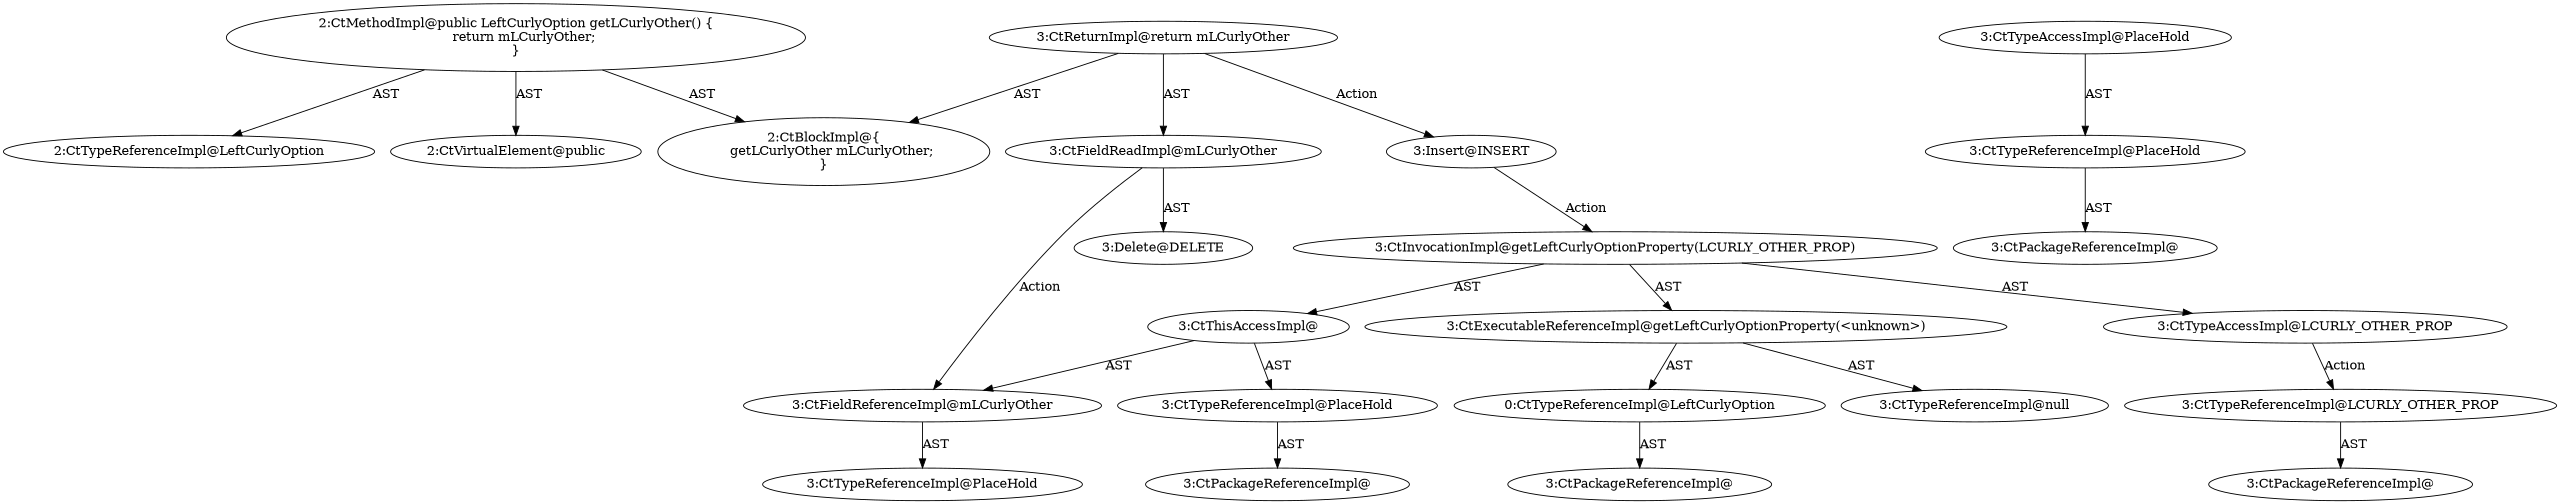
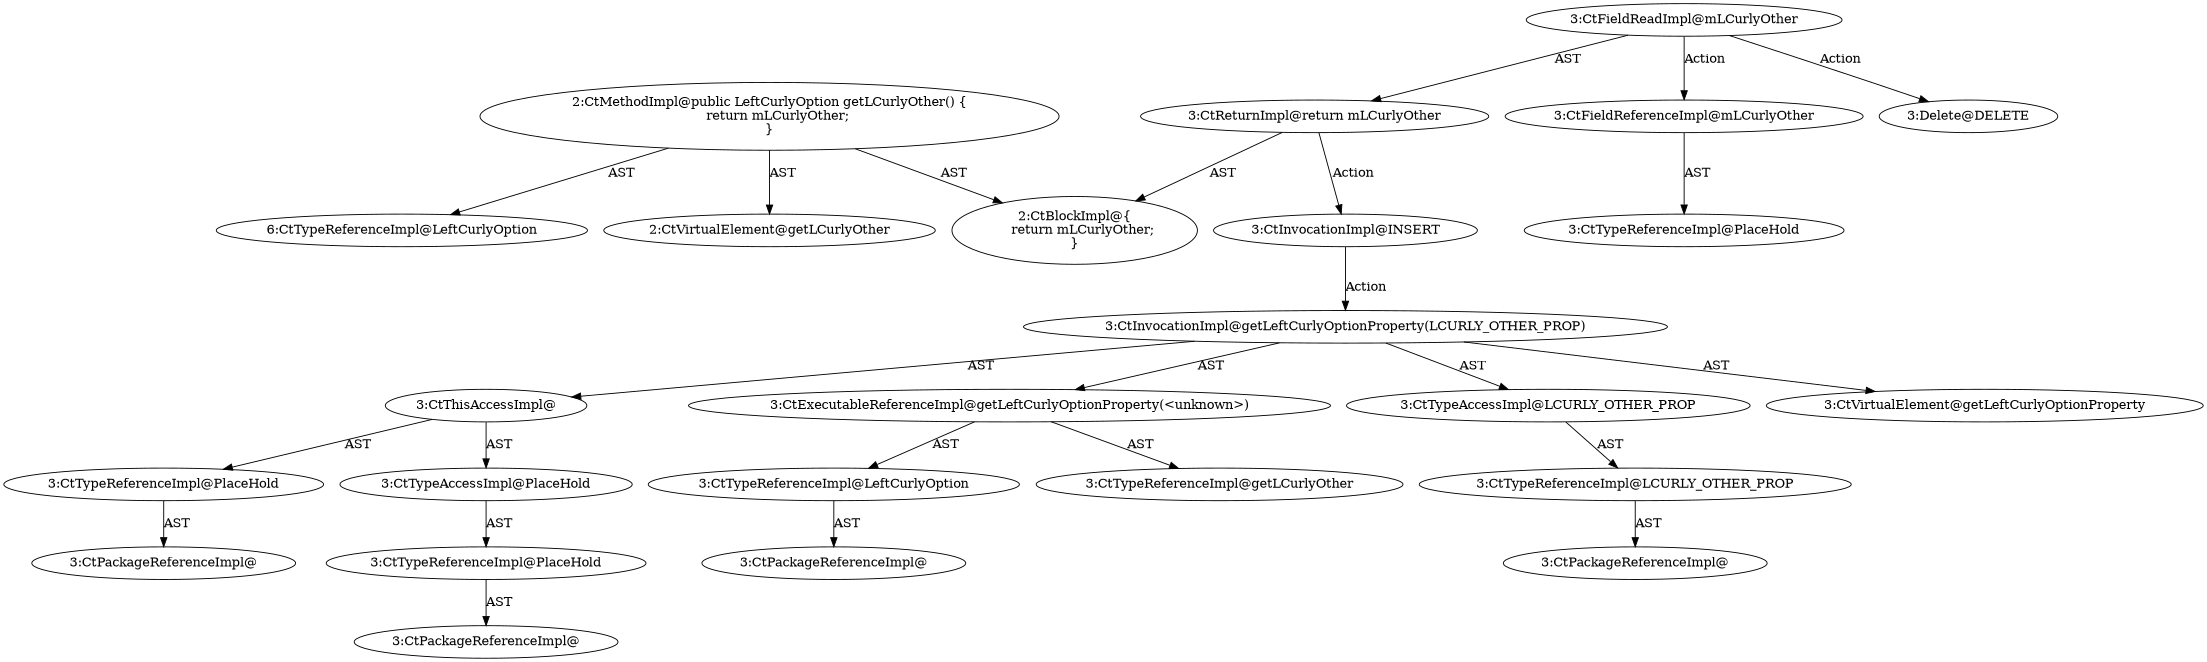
edge "3:CtReturnImpl@return mLCurlyOther" -> "3:CtFieldReadImpl@mLCurlyOther": reversed
node "2:CtTypeReferenceImpl@LeftCurlyOption": label "2:CtTypeReferenceImpl@LeftCurlyOption" -> "6:CtTypeReferenceImpl@LeftCurlyOption"
node "2:CtVirtualElement@public": label "2:CtVirtualElement@public" -> "2:CtVirtualElement@getLCurlyOther"
node "2:CtBlockImpl@{ getLCurlyOther mLCurlyOther; }": label "2:CtBlockImpl@{ getLCurlyOther mLCurlyOther; }" -> "2:CtBlockImpl@{ return mLCurlyOther; }"
node "3:Insert@INSERT": label "3:Insert@INSERT" -> "3:CtInvocationImpl@INSERT"
edge "3:CtFieldReadImpl@mLCurlyOther" -> "3:Delete@DELETE": label "AST" -> "Action"
edge "3:CtThisAccessImpl@" -> "3:CtFieldReferenceImpl@mLCurlyOther": now "3:CtThisAccessImpl@" -> "3:CtTypeAccessImpl@PlaceHold"
edge "3:CtTypeAccessImpl@LCURLY_OTHER_PROP" -> "3:CtTypeReferenceImpl@LCURLY_OTHER_PROP": label "Action" -> "AST"
node "0:CtTypeReferenceImpl@LeftCurlyOption": label "0:CtTypeReferenceImpl@LeftCurlyOption" -> "3:CtTypeReferenceImpl@LeftCurlyOption"
node "3:CtTypeReferenceImpl@null": label "3:CtTypeReferenceImpl@null" -> "3:CtTypeReferenceImpl@getLCurlyOther"
node "3:CtVirtualElement@getLeftCurlyOptionProperty": added
